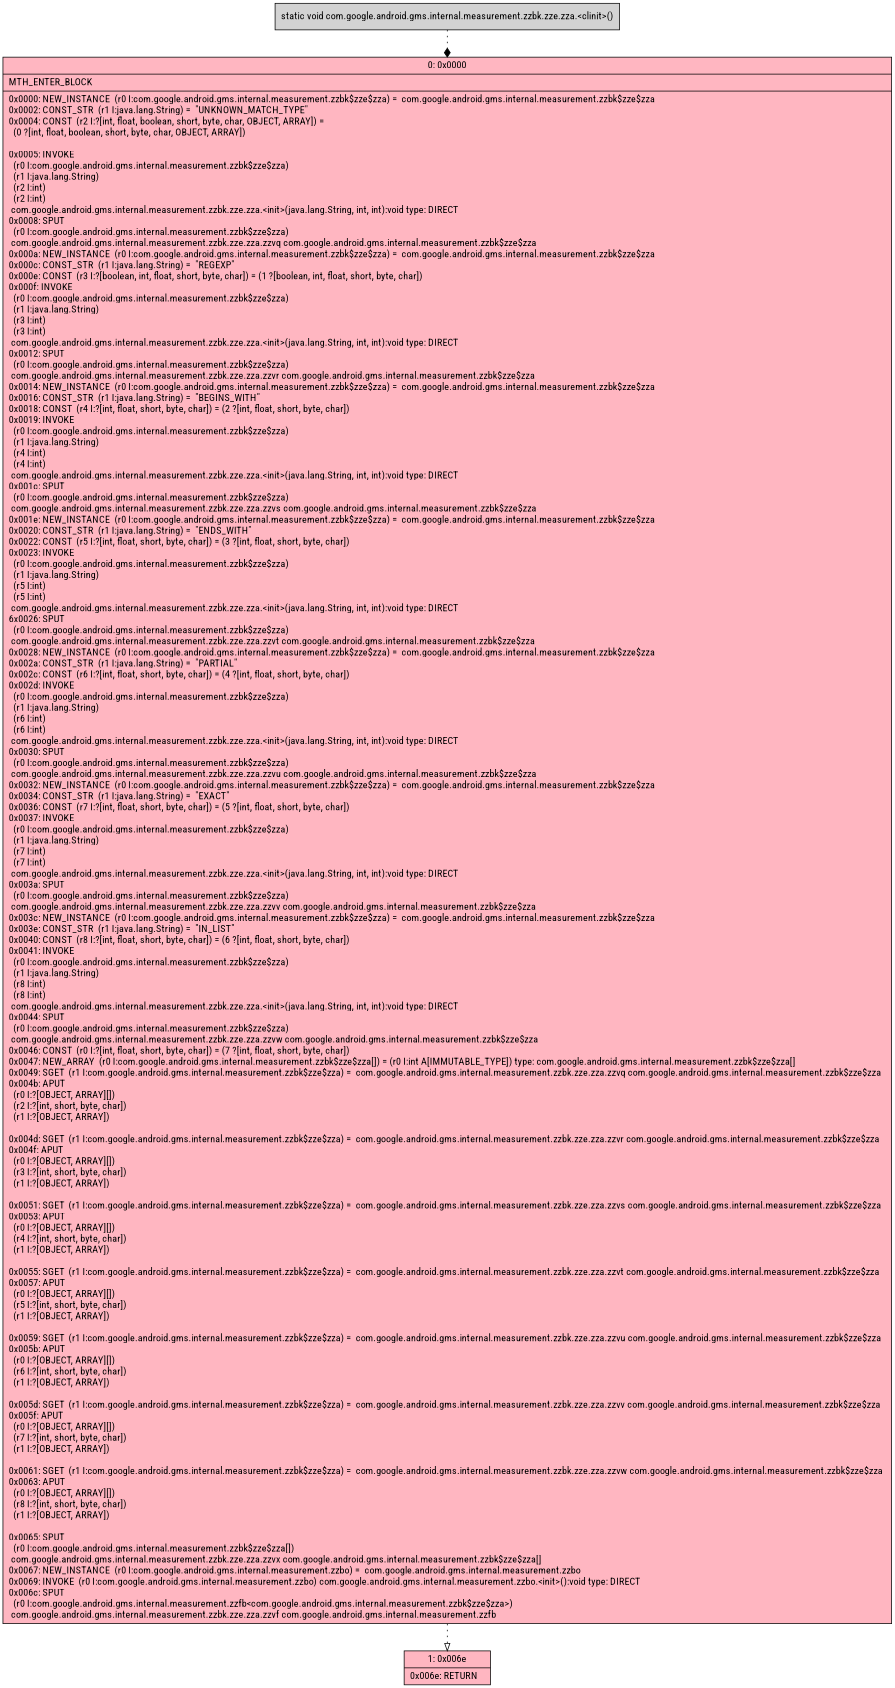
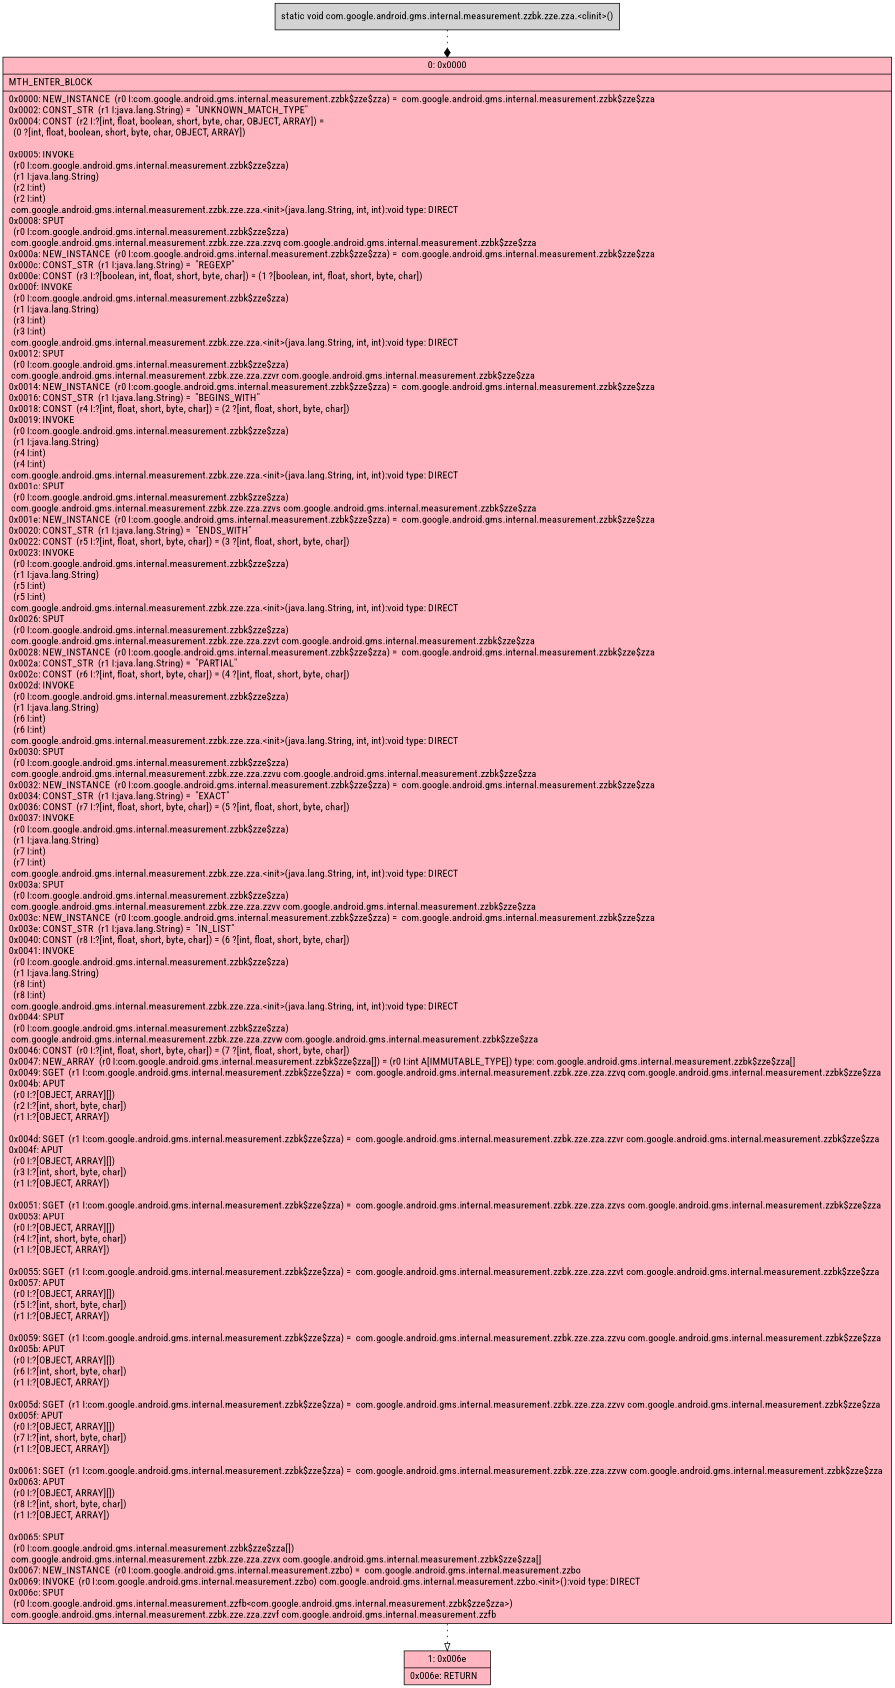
node "0: 0x0000": text "6x0026: SPUT" -> "0x0026: SPUT"
